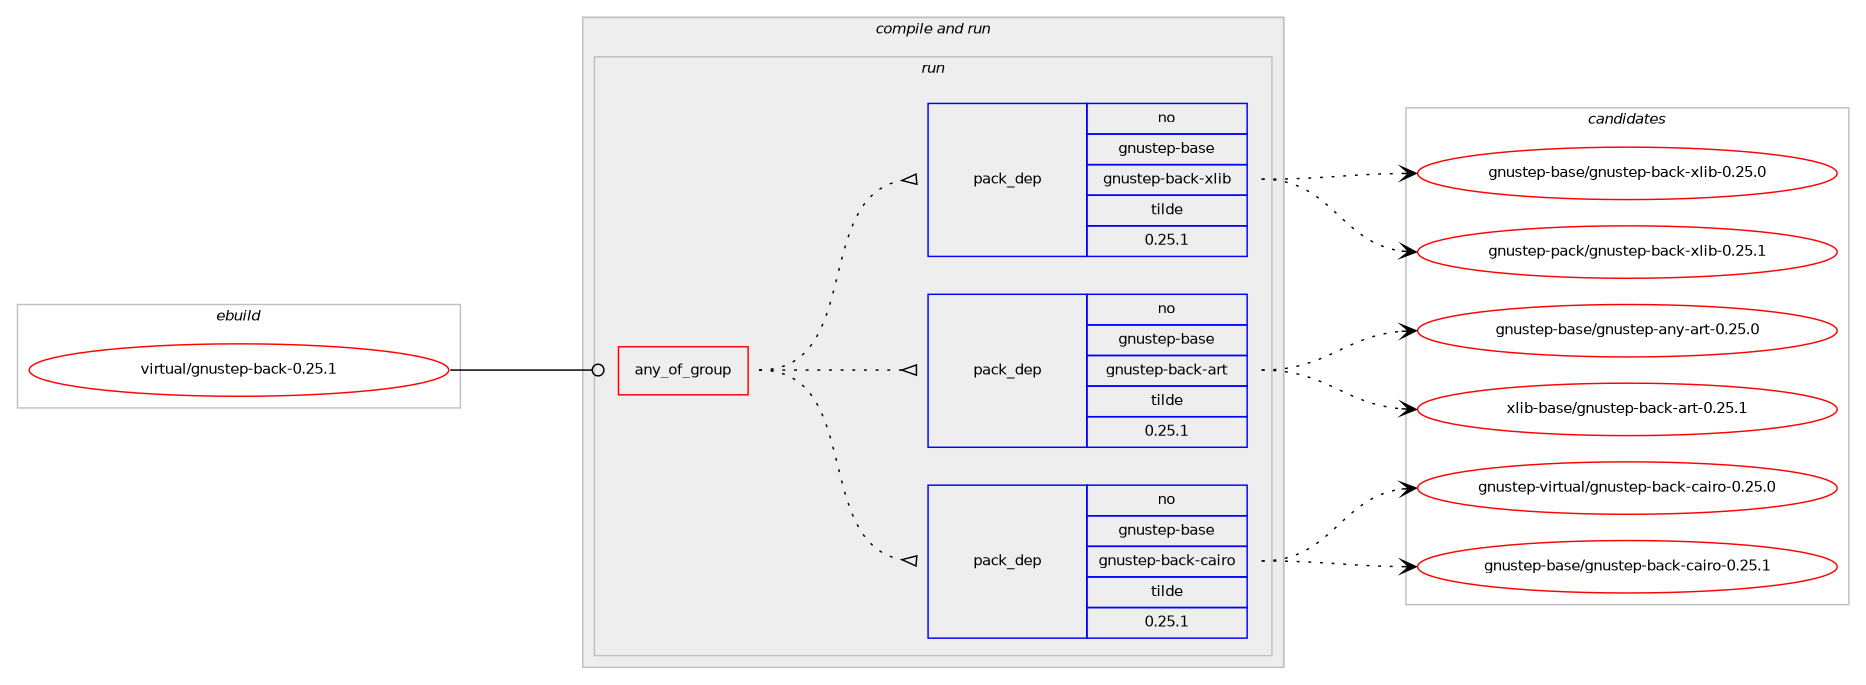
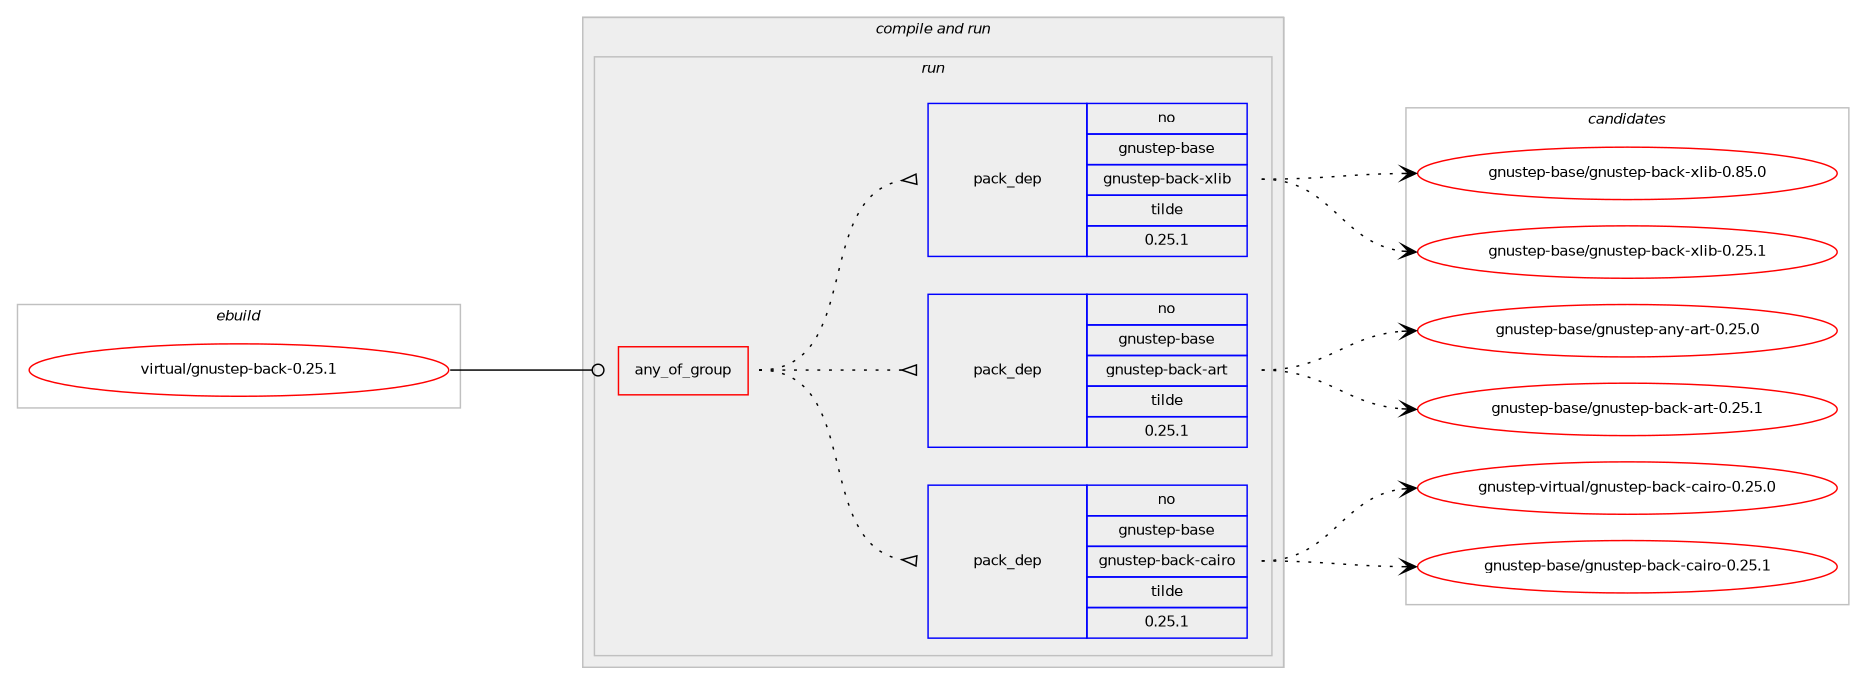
node "gnustep-base/gnustep-back-xlib-0.25.0": label "gnustep-base/gnustep-back-xlib-0.25.0" -> "gnustep-base/gnustep-back-xlib-0.85.0"
node "gnustep-pack/gnustep-back-xlib-0.25.1": label "gnustep-pack/gnustep-back-xlib-0.25.1" -> "gnustep-base/gnustep-back-xlib-0.25.1"
node "xlib-base/gnustep-back-art-0.25.1": label "xlib-base/gnustep-back-art-0.25.1" -> "gnustep-base/gnustep-back-art-0.25.1"
